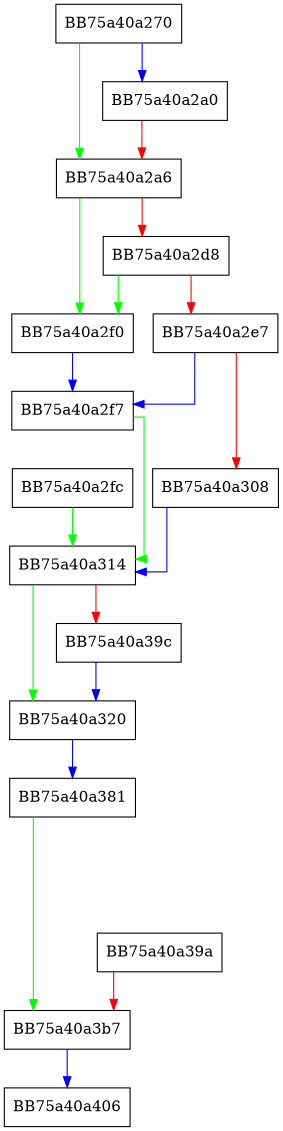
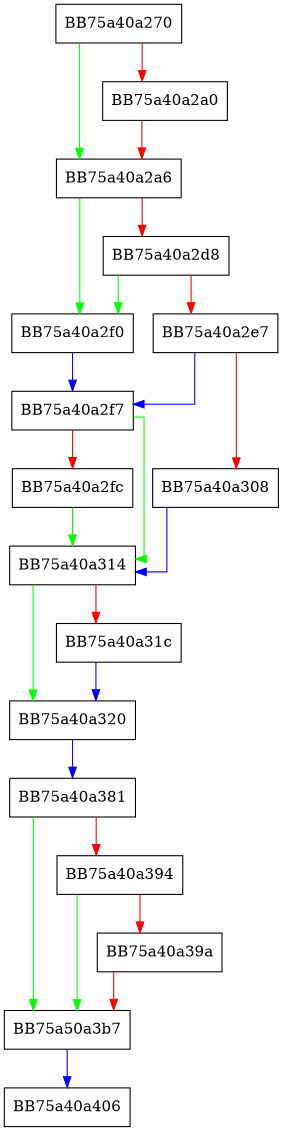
edge "BB75a40a270" -> "BB75a40a2a0": color blue -> red
edge "BB75a40a2f7" -> "BB75a40a2fc": added
node "BB75a40a39c": label "BB75a40a39c" -> "BB75a40a31c"
node "BB75a40a394": added
node "BB75a40a3b7": label "BB75a40a3b7" -> "BB75a50a3b7"
